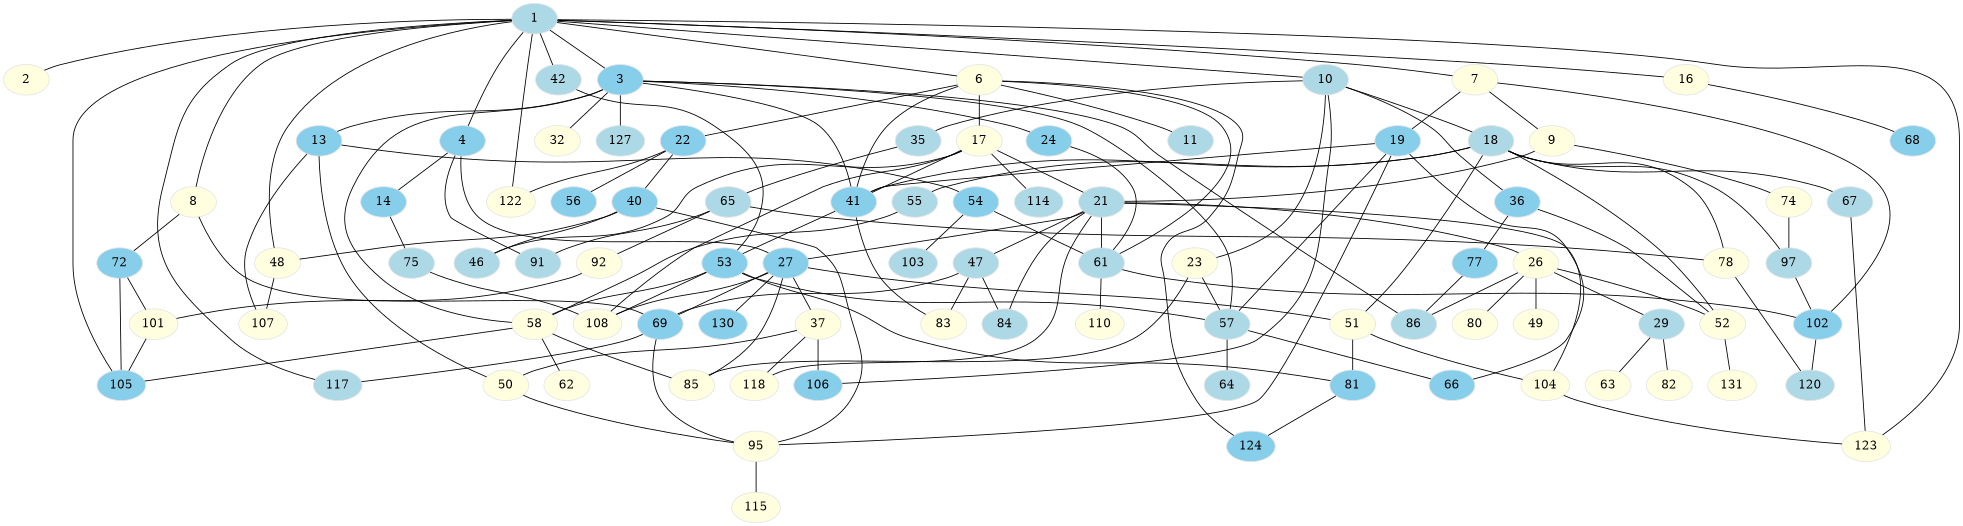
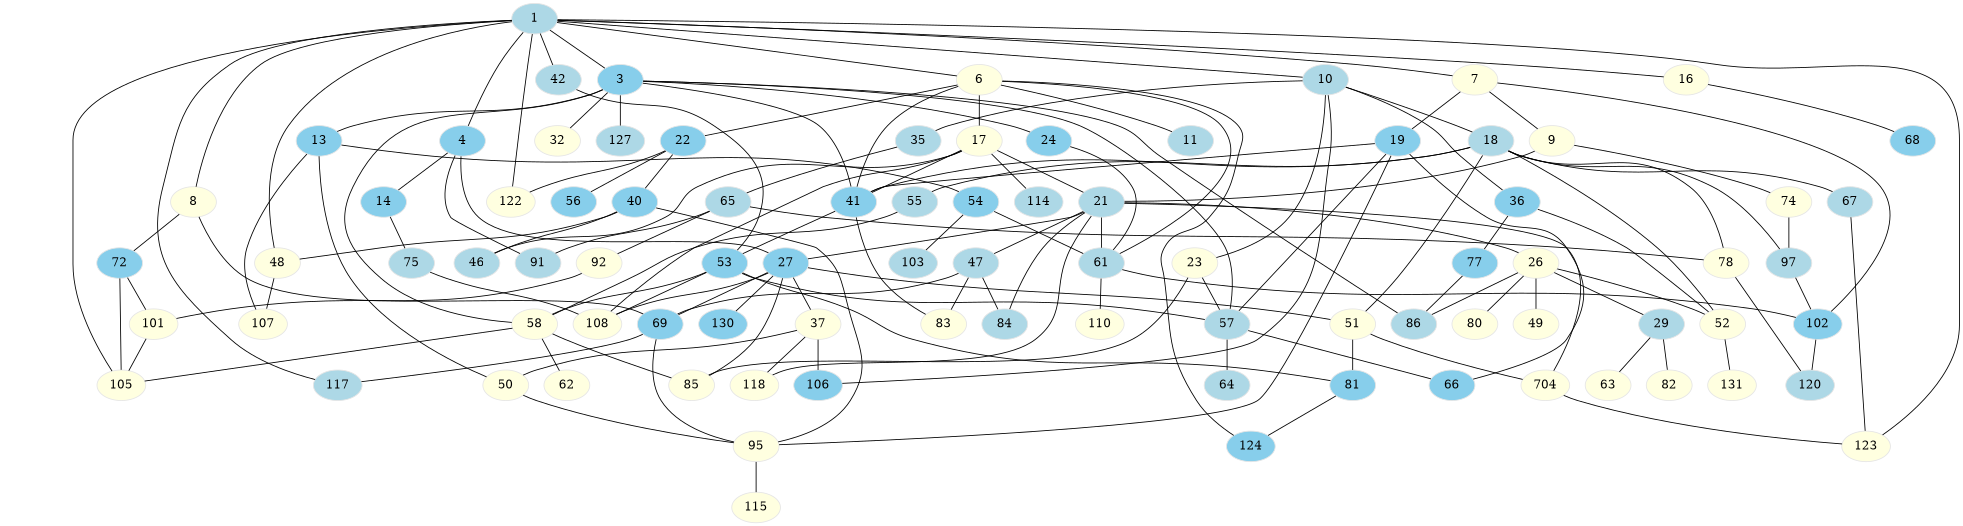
node "2": removed
node "105": fillcolor skyblue -> lightyellow
node "104": label "104" -> "704"
